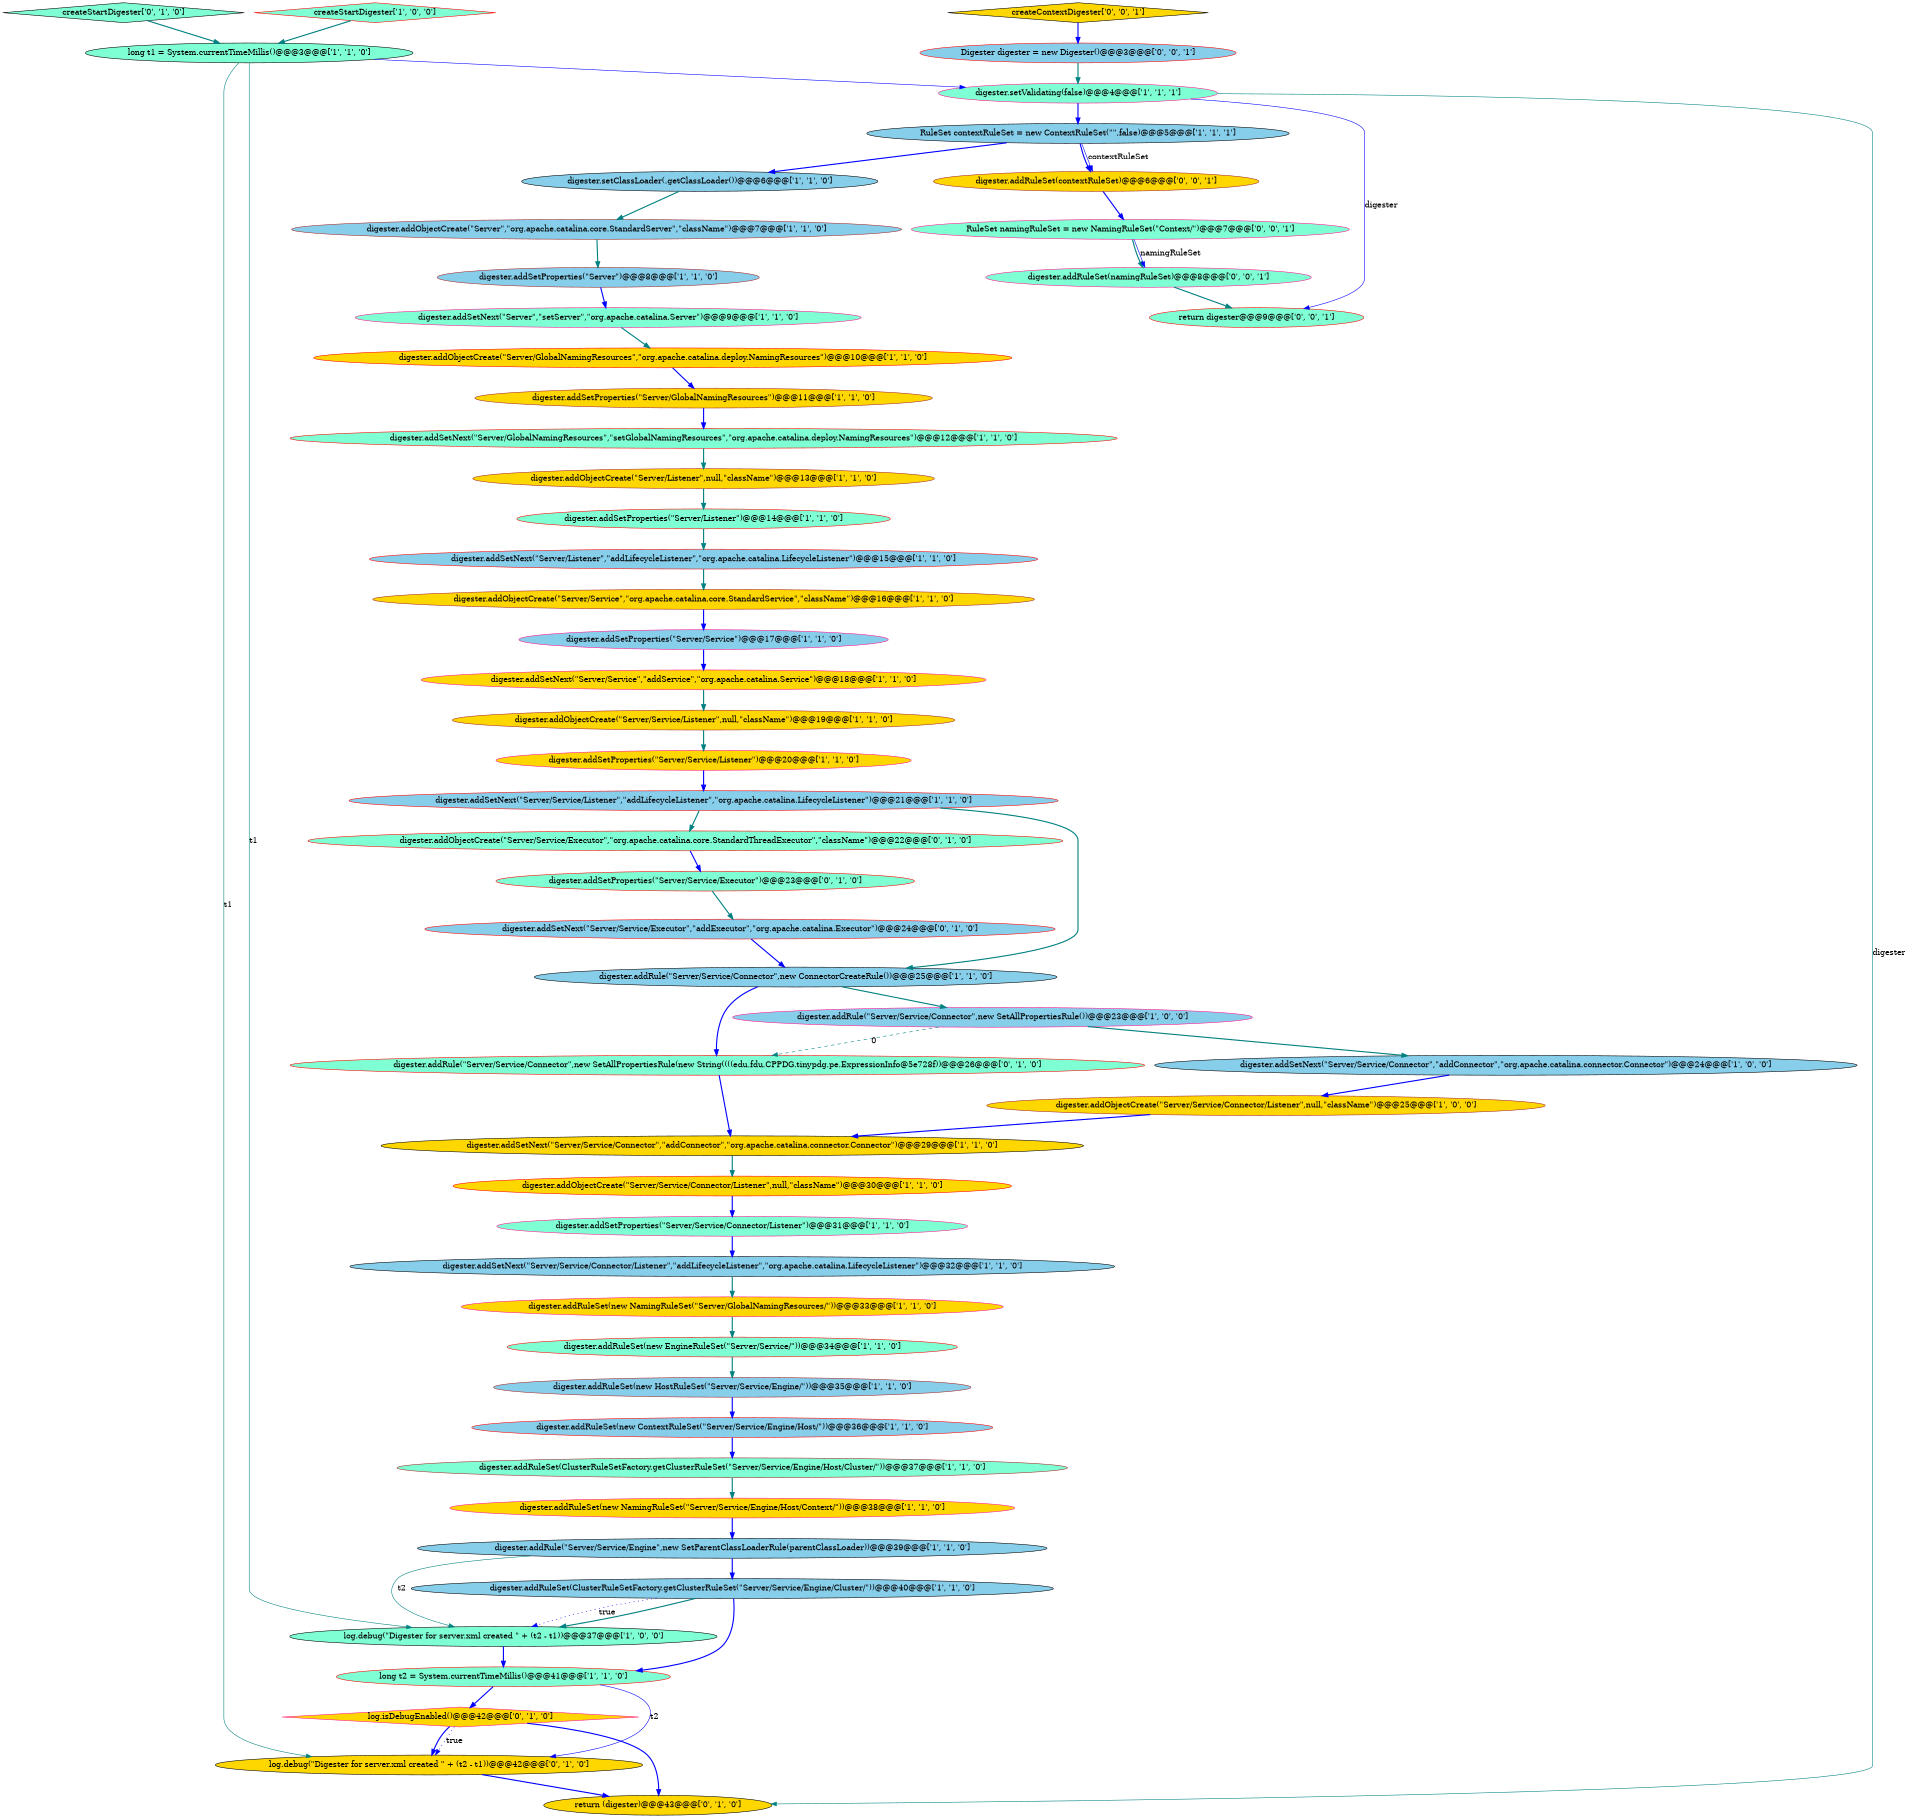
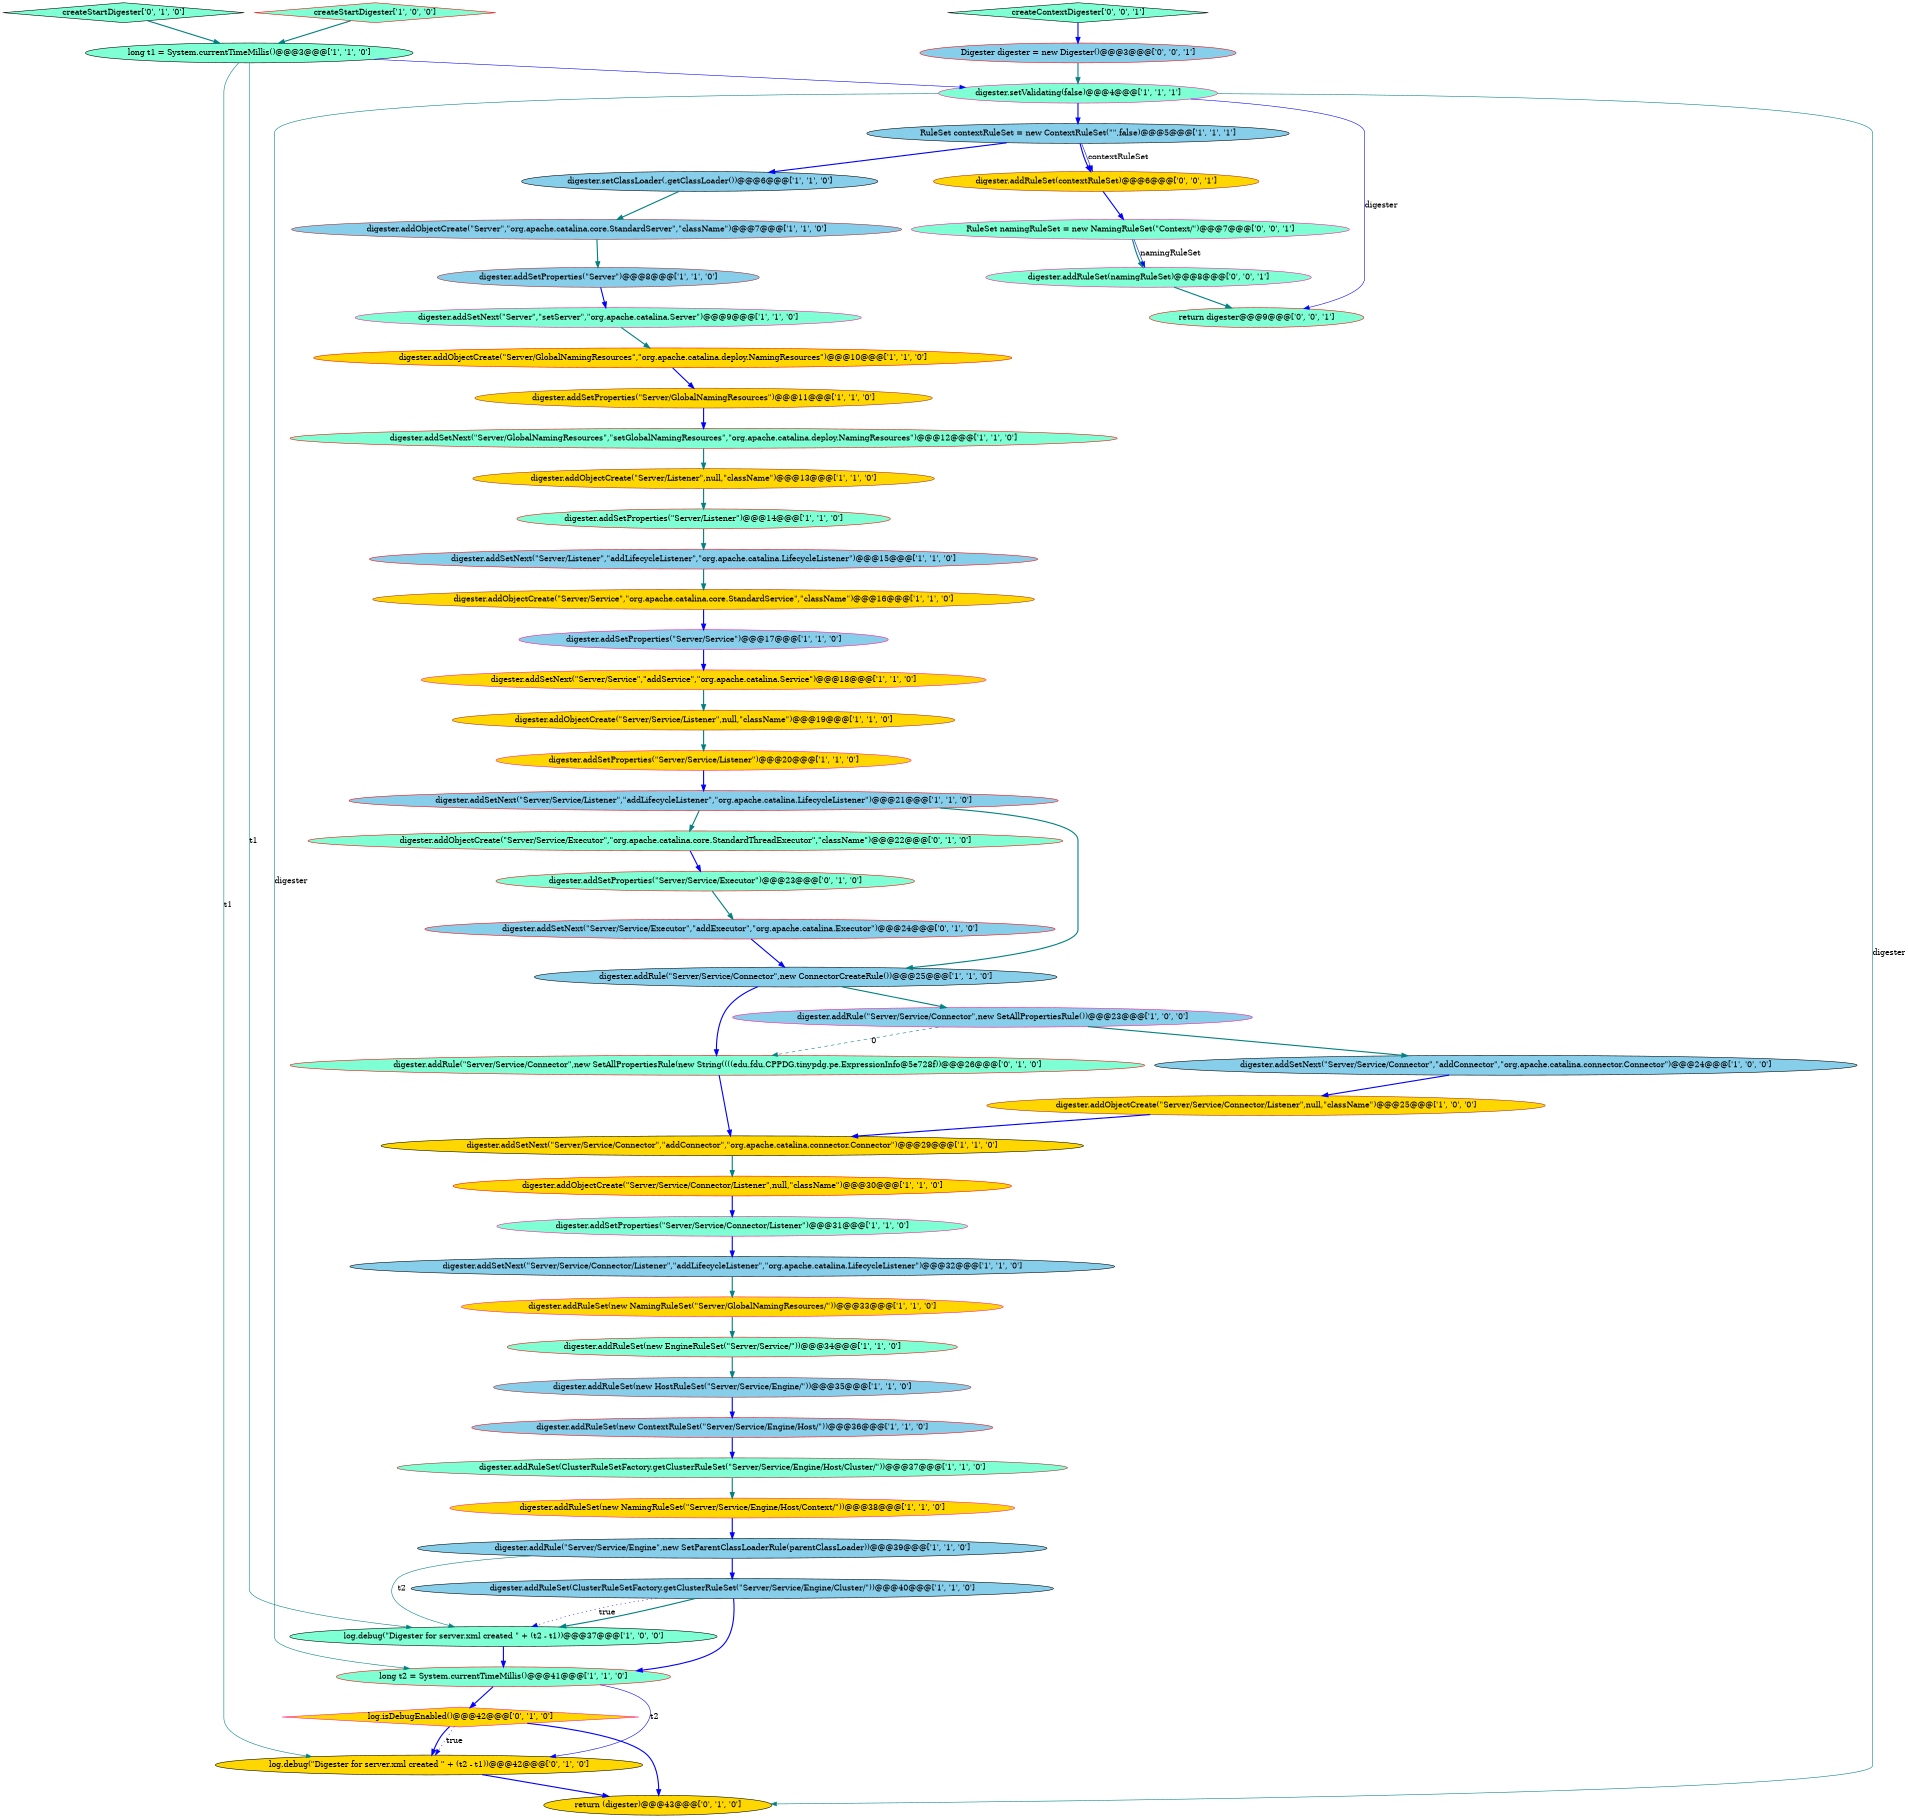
node "createContextDigester['0', '0', '1']": fillcolor gold -> aquamarine
edge "digester.setValidating(false)@@@4@@@['1', '1', '1']" -> "long t2 = System.currentTimeMillis()@@@41@@@['1', '1', '0']": added, label "digester"
